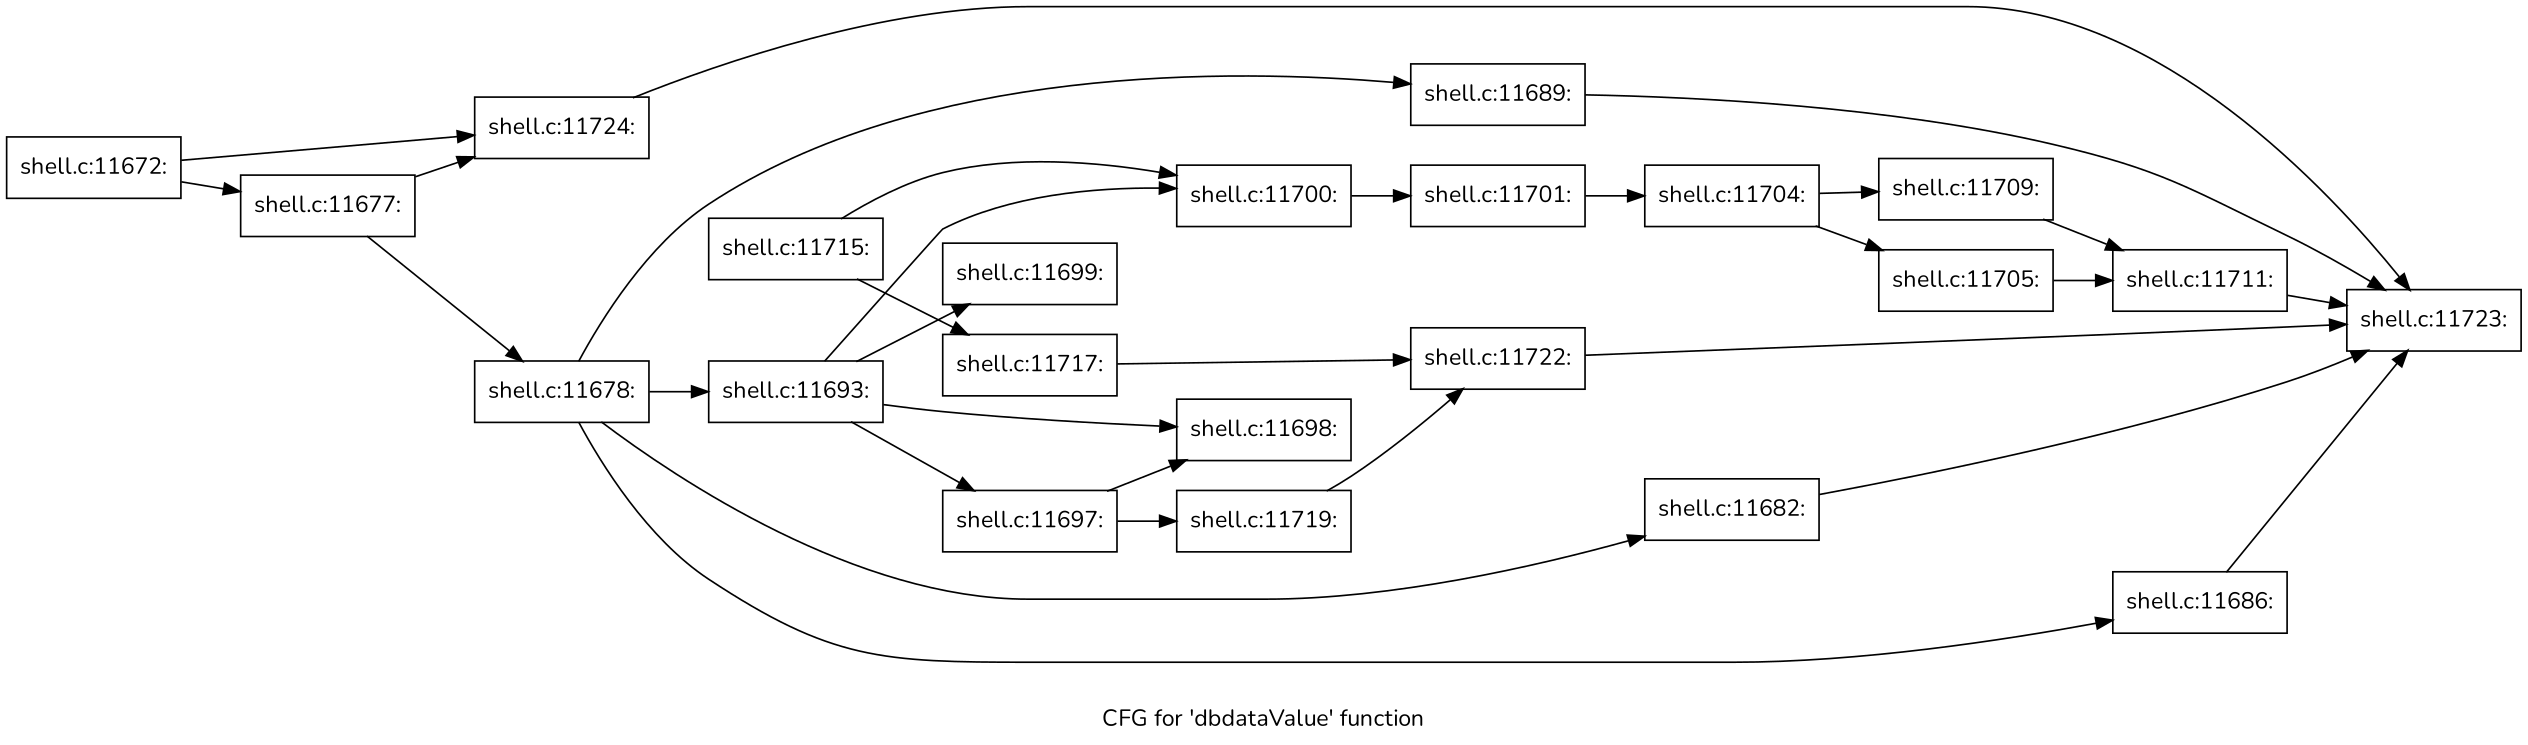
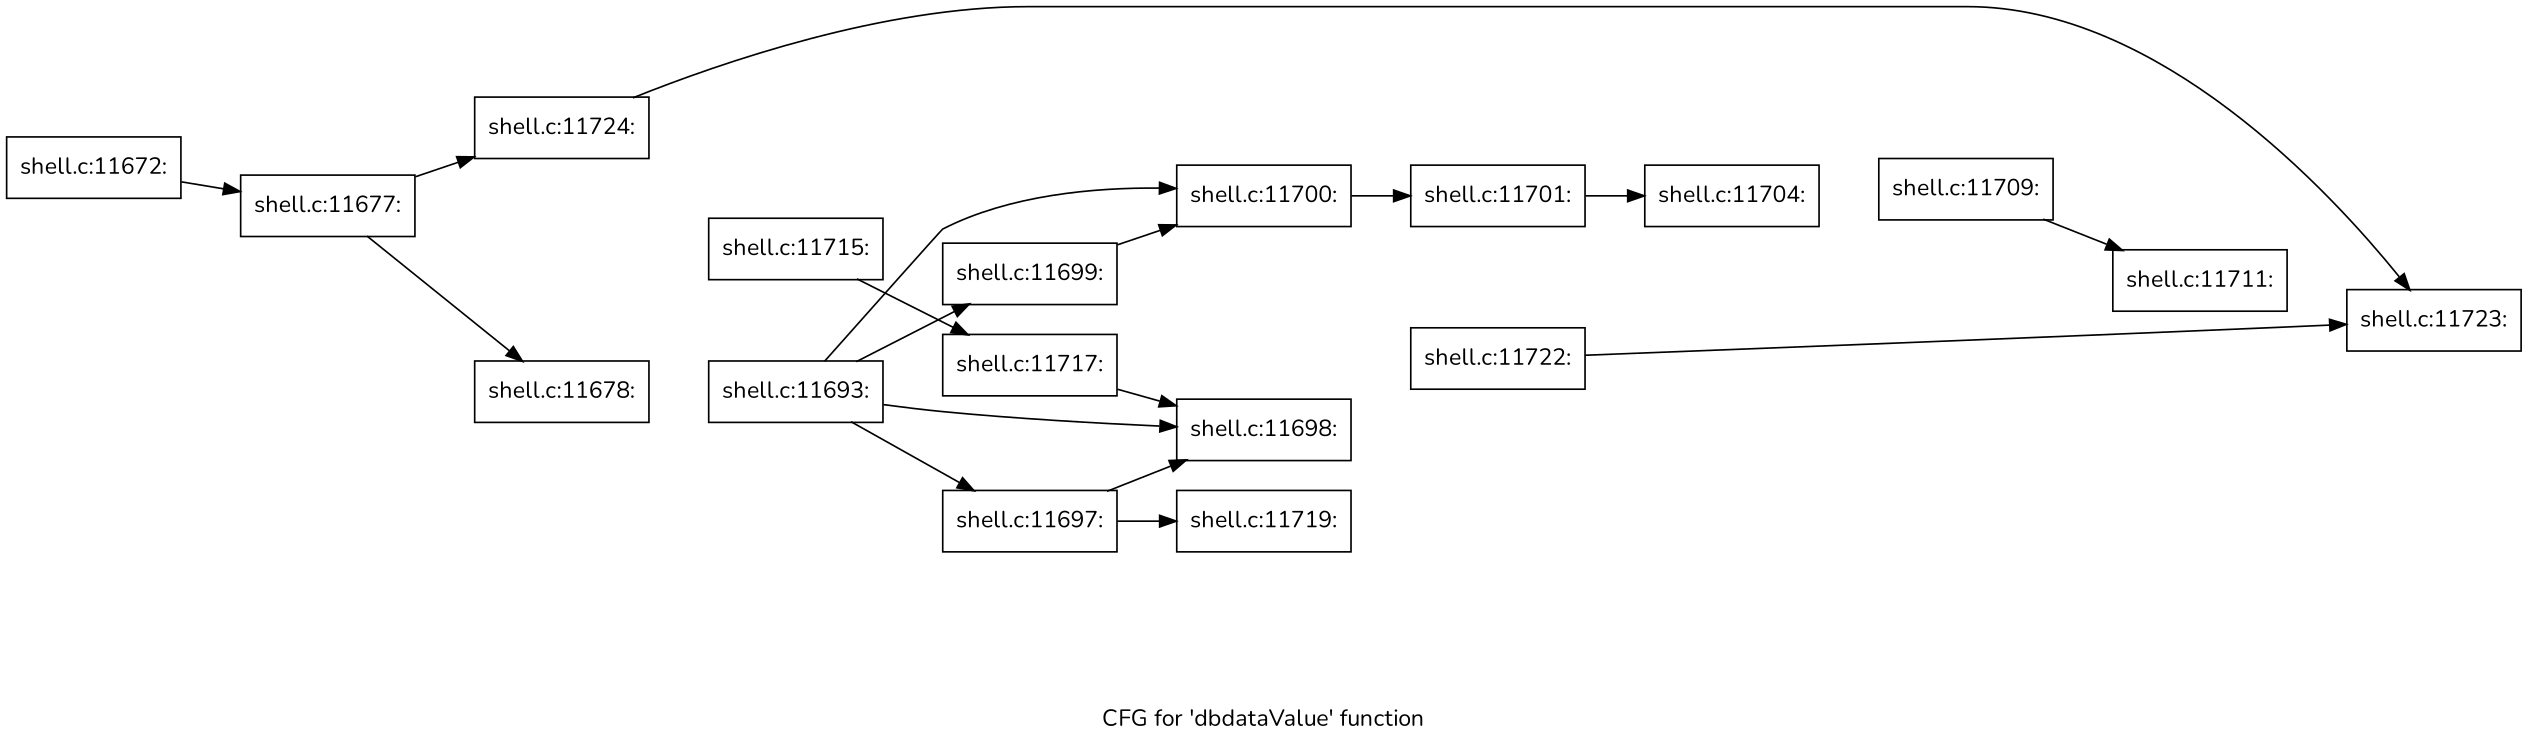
node "shell.c:11689:": removed
edge "shell.c:11672:" -> "shell.c:11724:": removed
edge "shell.c:11715:" -> "shell.c:11700:": now "shell.c:11699:" -> "shell.c:11700:"
edge "shell.c:11704:" -> "shell.c:11709:": removed
node "shell.c:11705:": removed
edge "shell.c:11711:" -> "shell.c:11723:": removed
edge "shell.c:11717:" -> "shell.c:11722:": now "shell.c:11717:" -> "shell.c:11698:"
edge "shell.c:11678:" -> "shell.c:11693:": removed
edge "shell.c:11719:" -> "shell.c:11722:": removed
node "shell.c:11682:": removed
node "shell.c:11686:": removed
